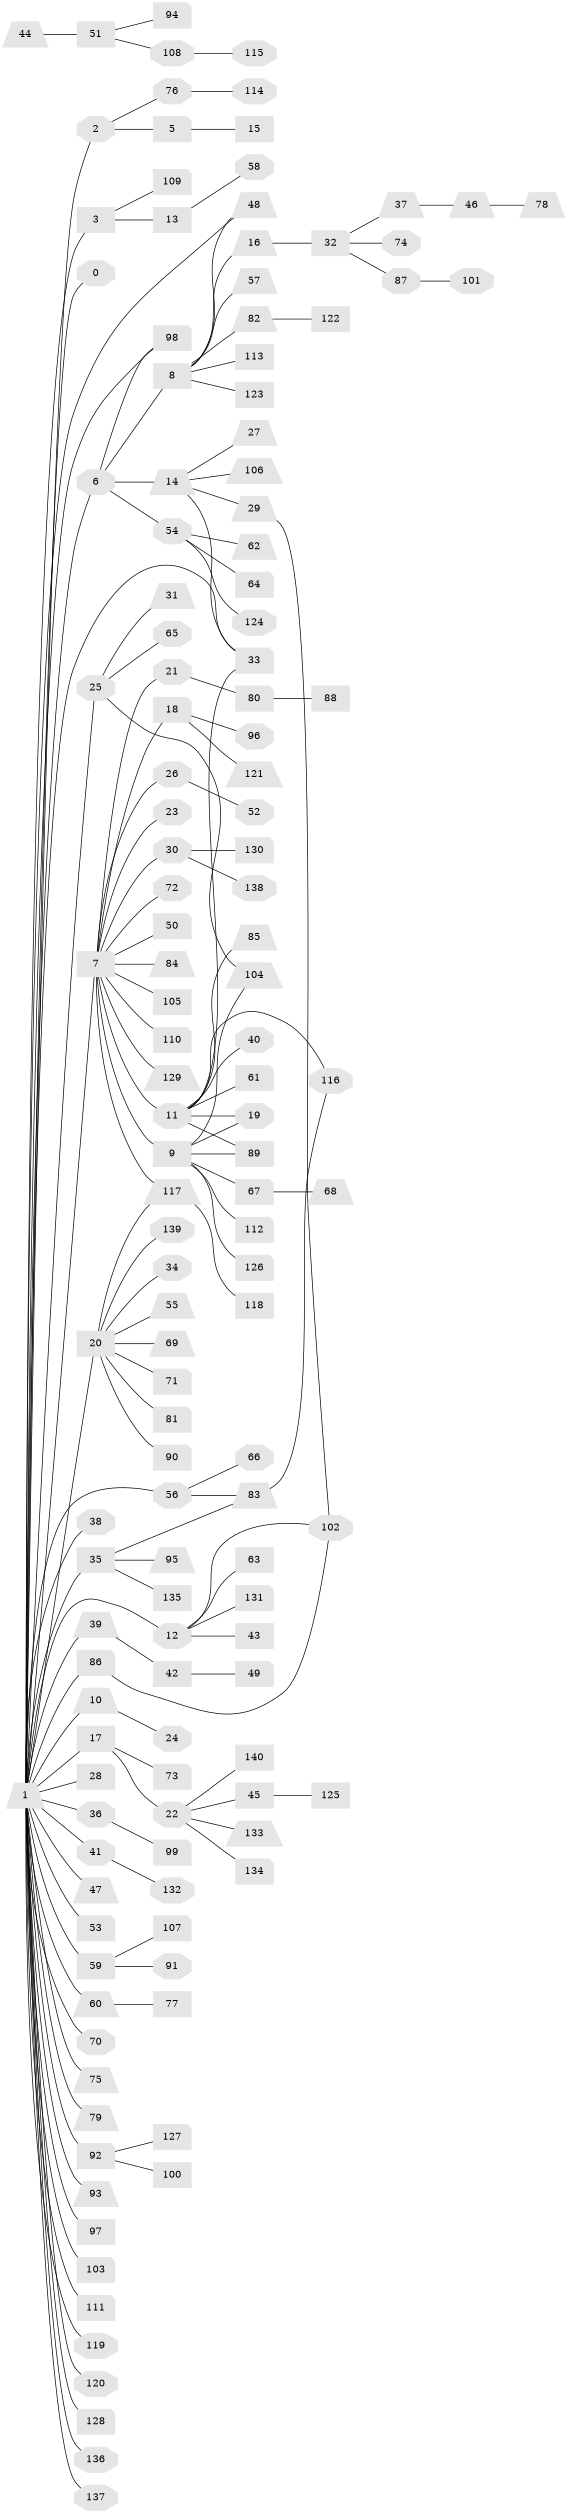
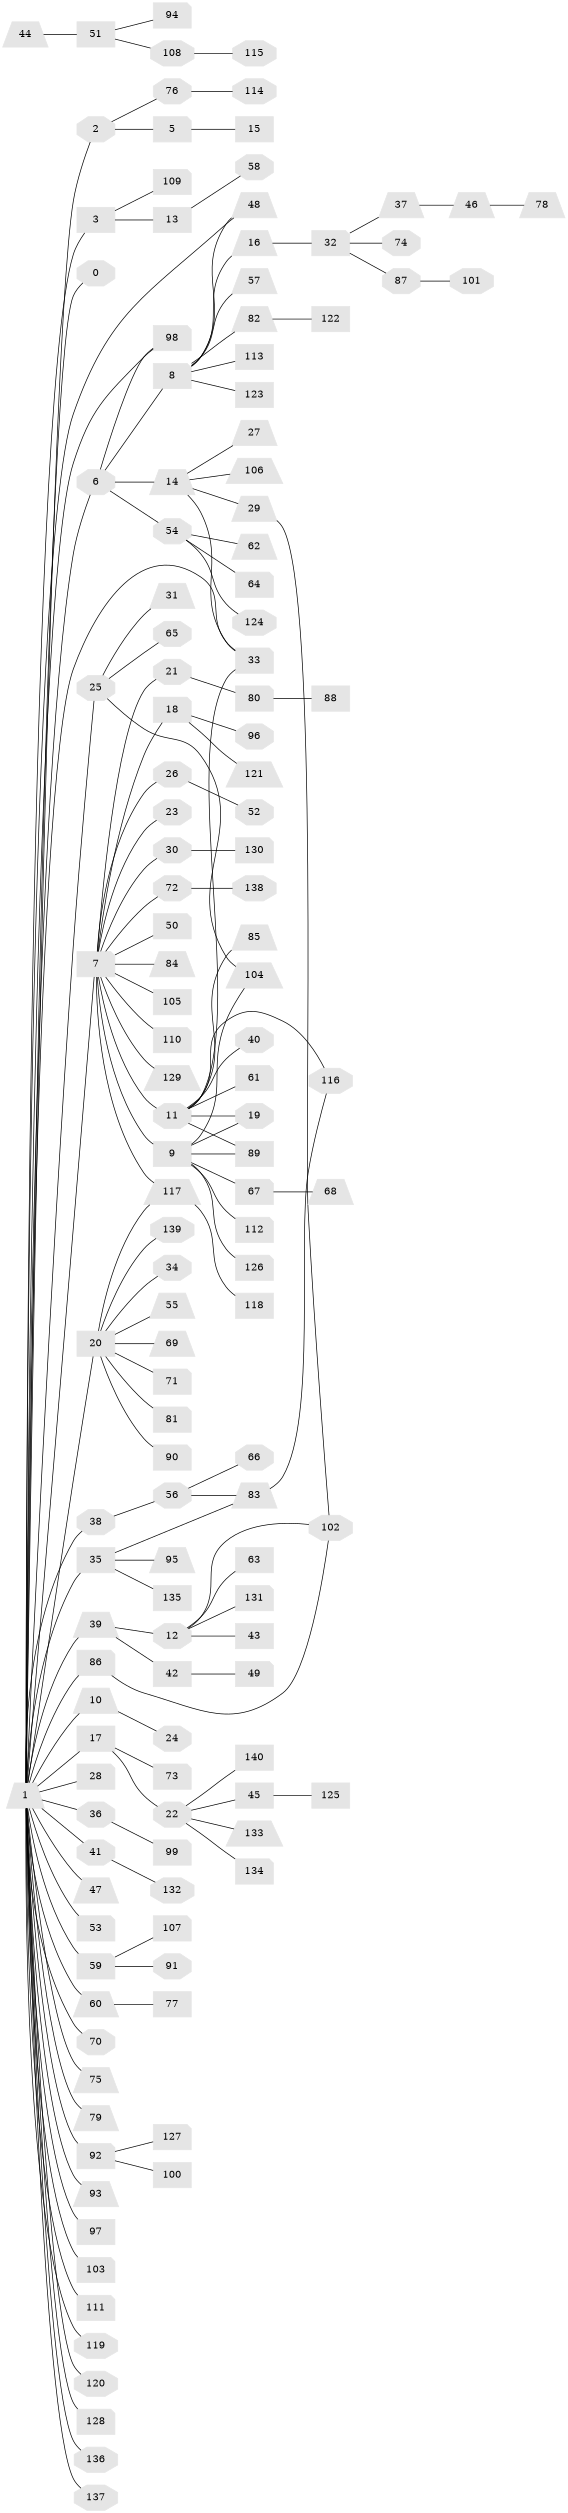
edge "30" -- "138": now "72" -- "138"
edge "56" -- "1": now "56" -- "38"
edge "12" -- "1": now "12" -- "39"
